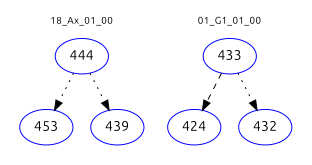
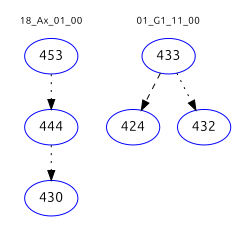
cluster "01_G1_01_00": label "01_G1_01_00" -> "01_G1_11_00"
edge "444" -> "453": reversed
node "439": label "439" -> "430"
